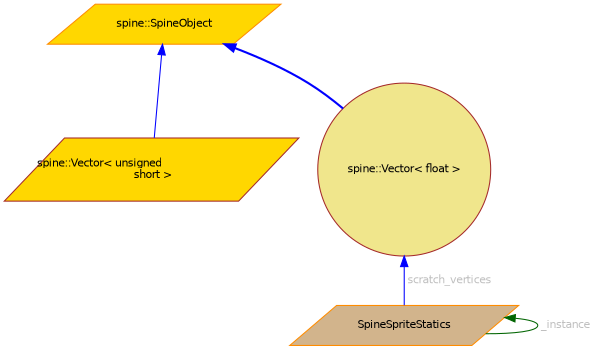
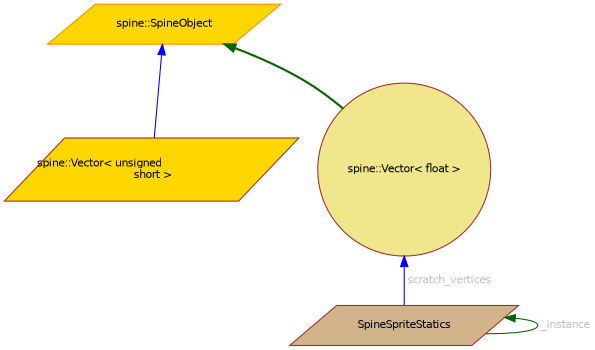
edge "spine::Vector< float >" -> "spine::SpineObject": color blue -> darkgreen
node "SpineSpriteStatics": color darkorange -> brown
